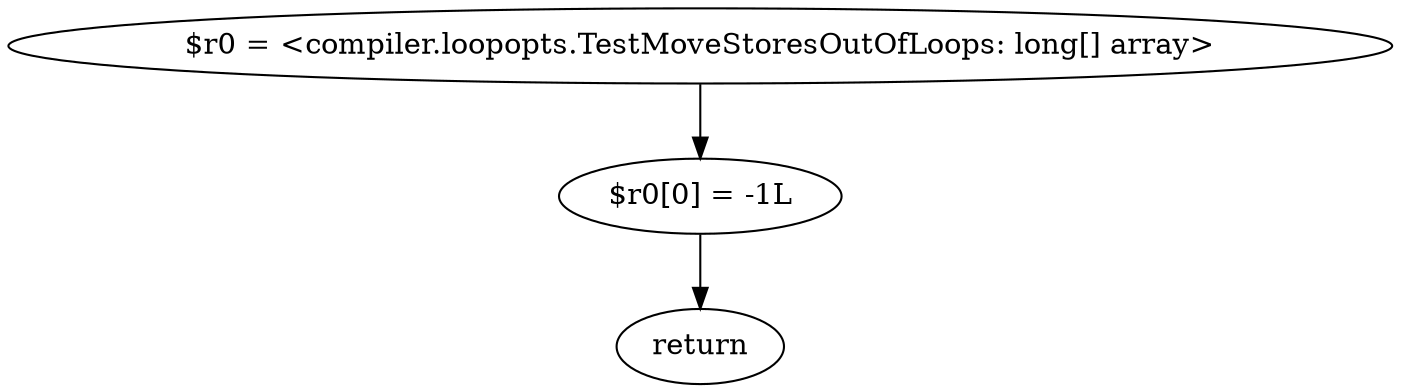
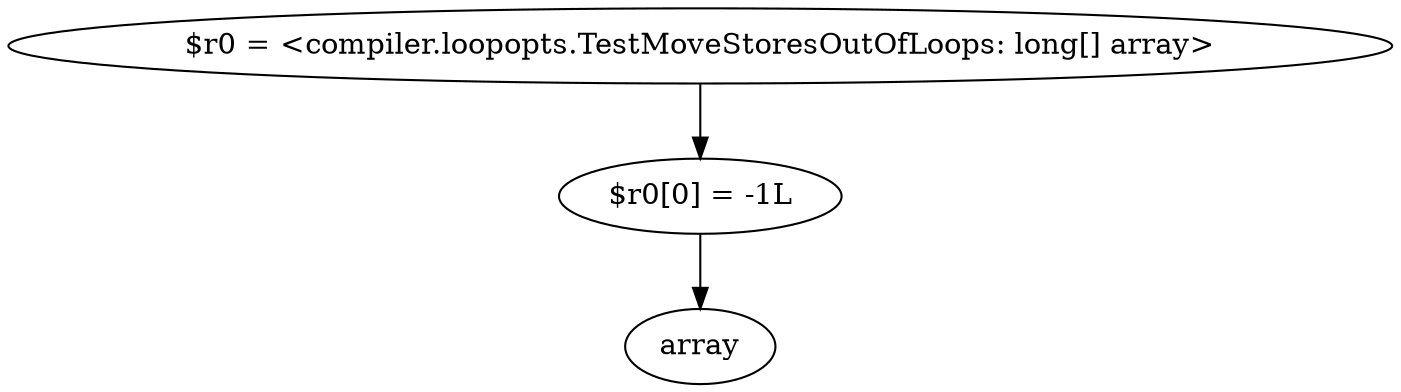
node "return": label "return" -> "array"
